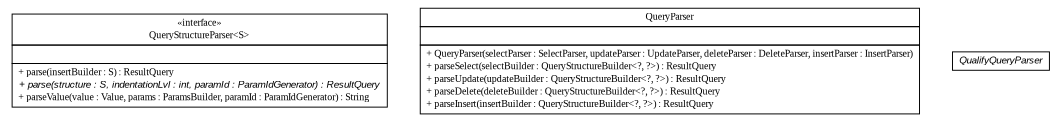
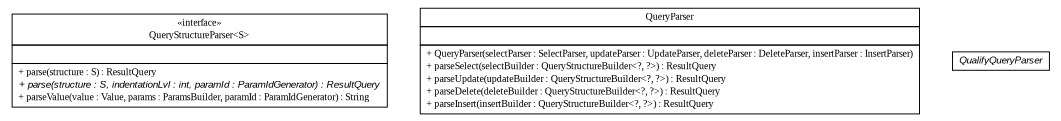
node "QueryStructureParser<S>": text "+ parse(insertBuilder : S) : ResultQuery" -> "+ parse(structure : S) : ResultQuery"
